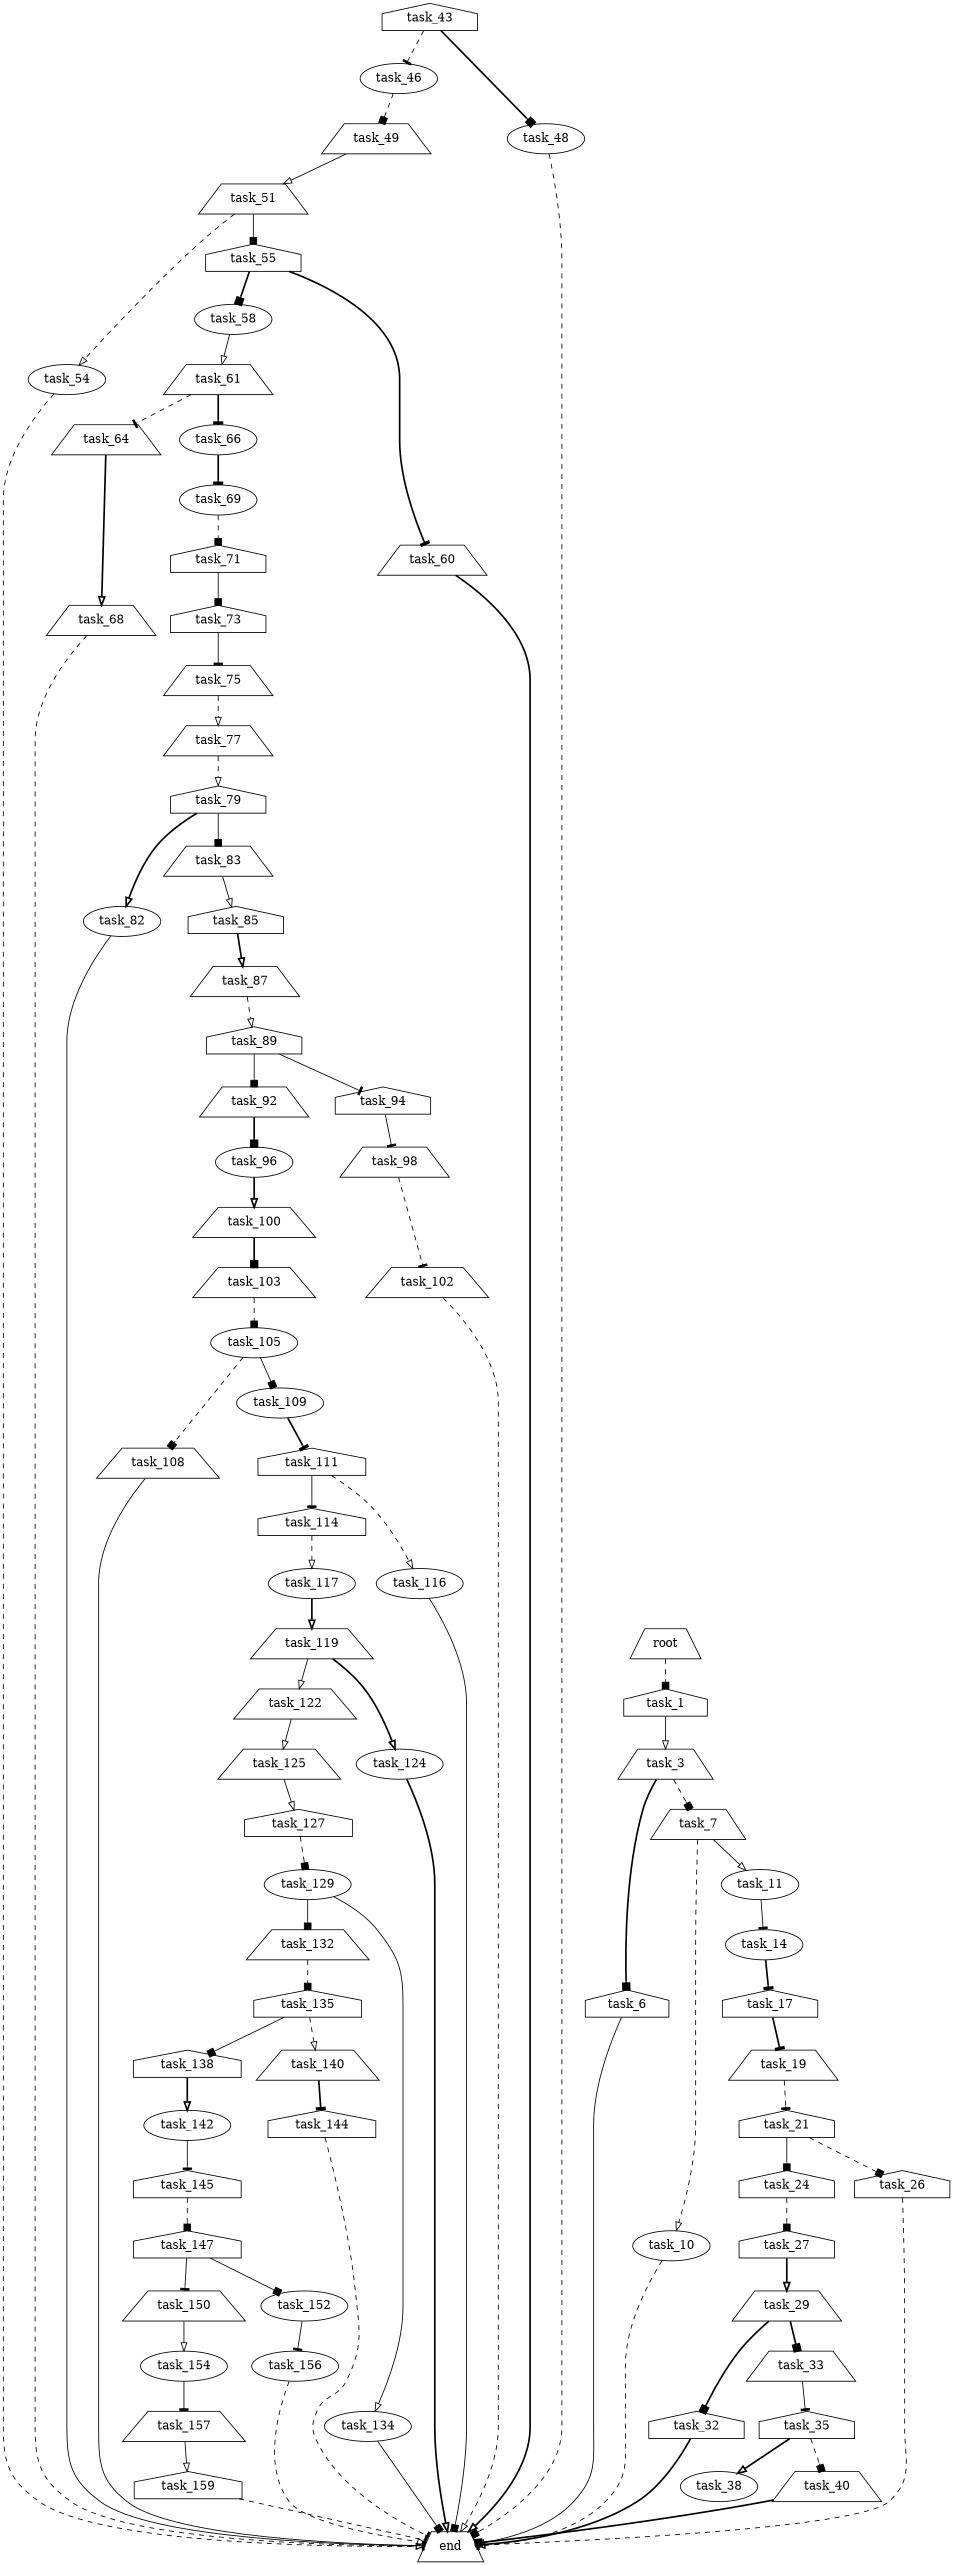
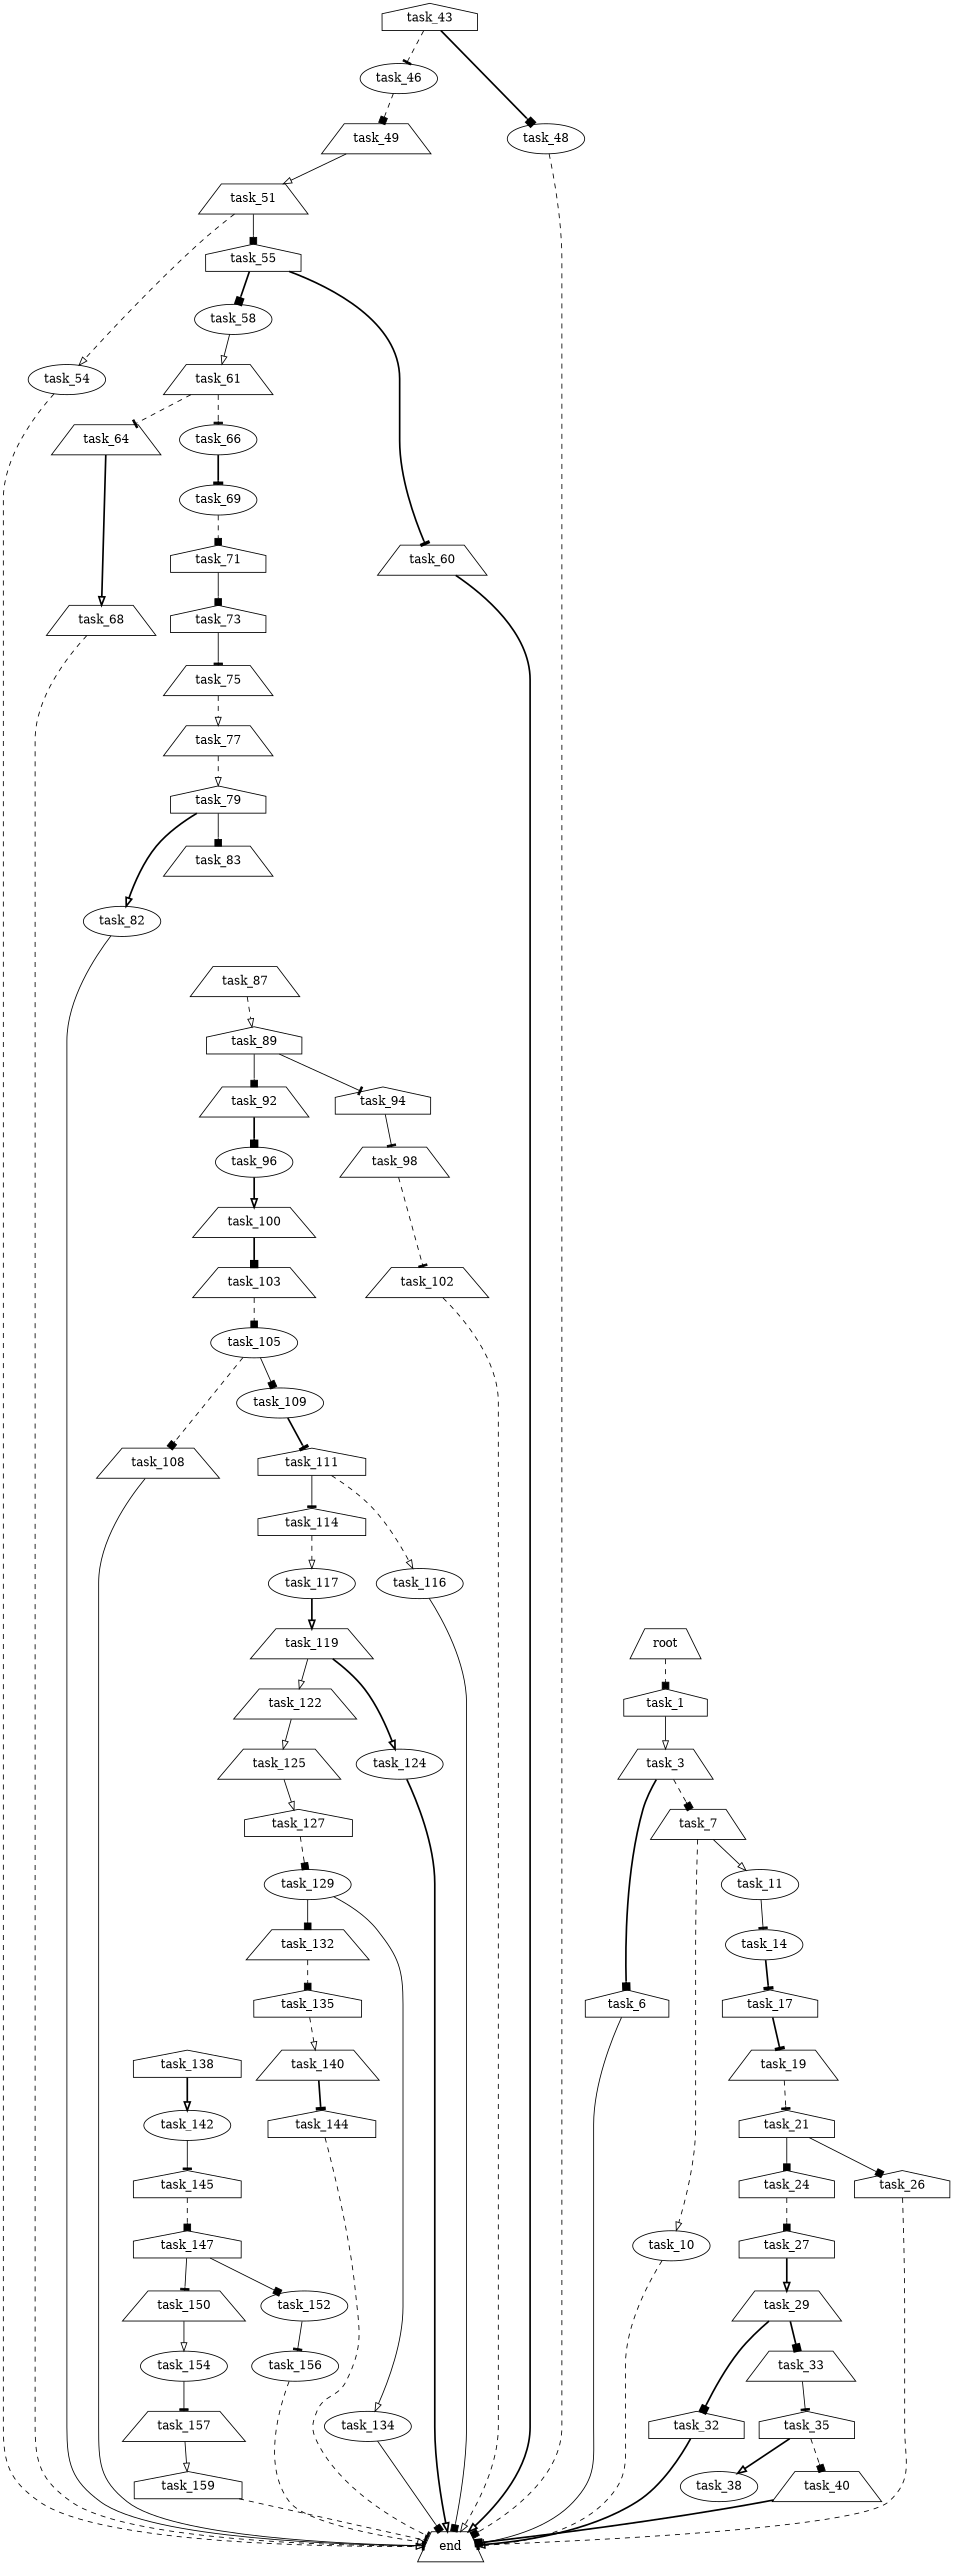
edge "task_61" -> "task_66": style bold -> dashed
node "task_85": removed
edge "task_135" -> "task_138": removed
edge "task_21" -> "task_26": style dashed -> solid
